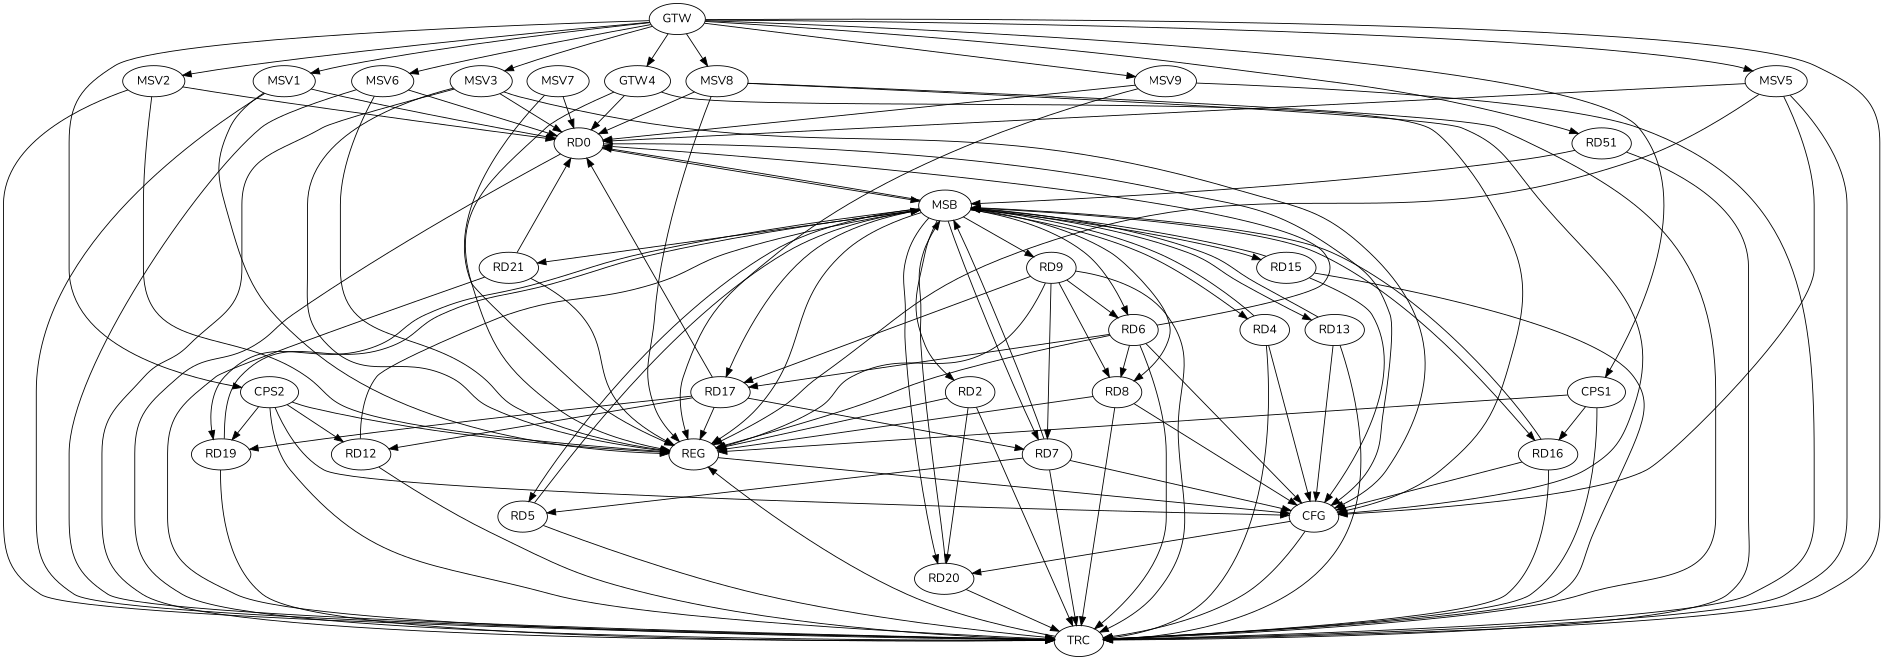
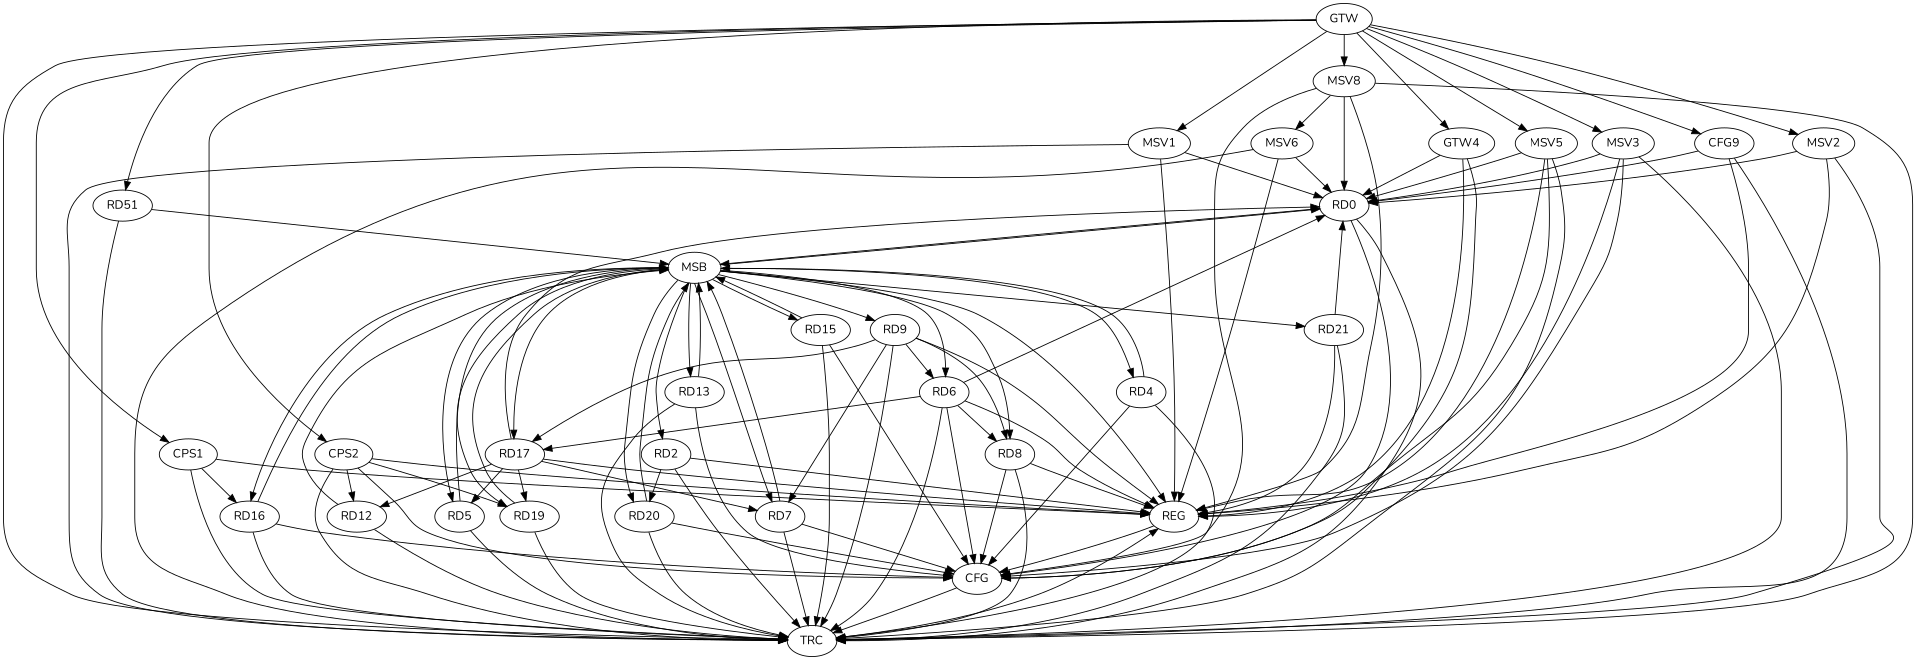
edge "GTW" -> "MSV6": now "MSV8" -> "MSV6"
node "MSV7": removed
node "MSV9": label "MSV9" -> "CFG9"
edge "RD7" -> "RD5": now "RD17" -> "RD5"
edge "CFG" -> "RD20": reversed
